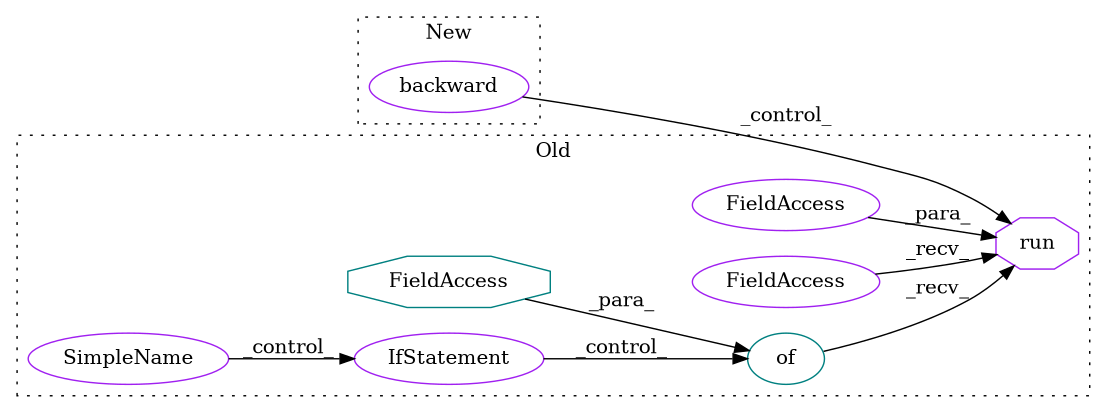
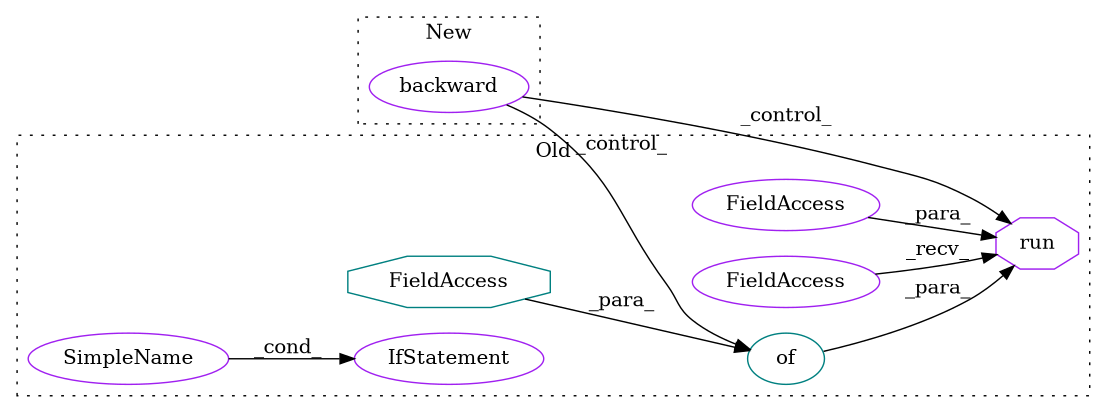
edge "of" -> "run": label "_recv_" -> "_para_"
edge "SimpleName" -> "IfStatement": label "_control_" -> "_cond_"
edge "IfStatement" -> "of": now "backward" -> "of"
